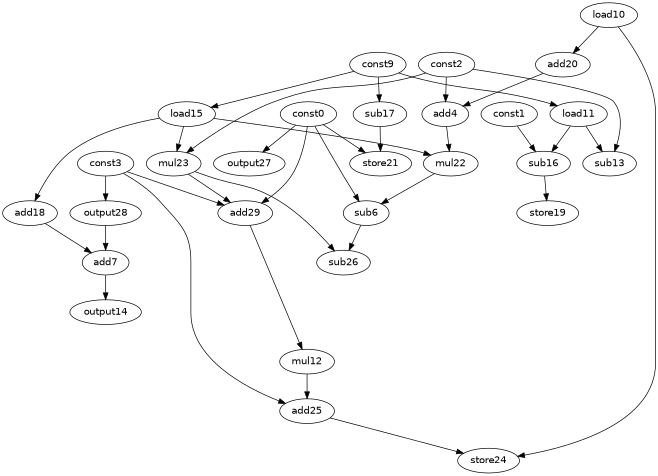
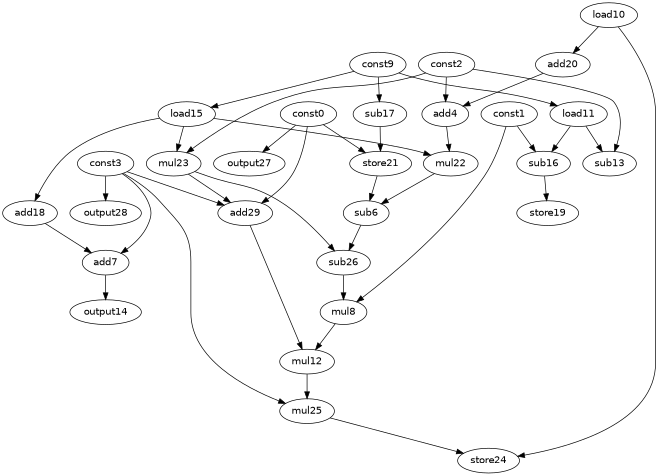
edge "const0" -> "sub6": now "store21" -> "sub6"
edge "output28" -> "add7": now "const3" -> "add7"
node "mul8": added
node "add25": label "add25" -> "mul25"
